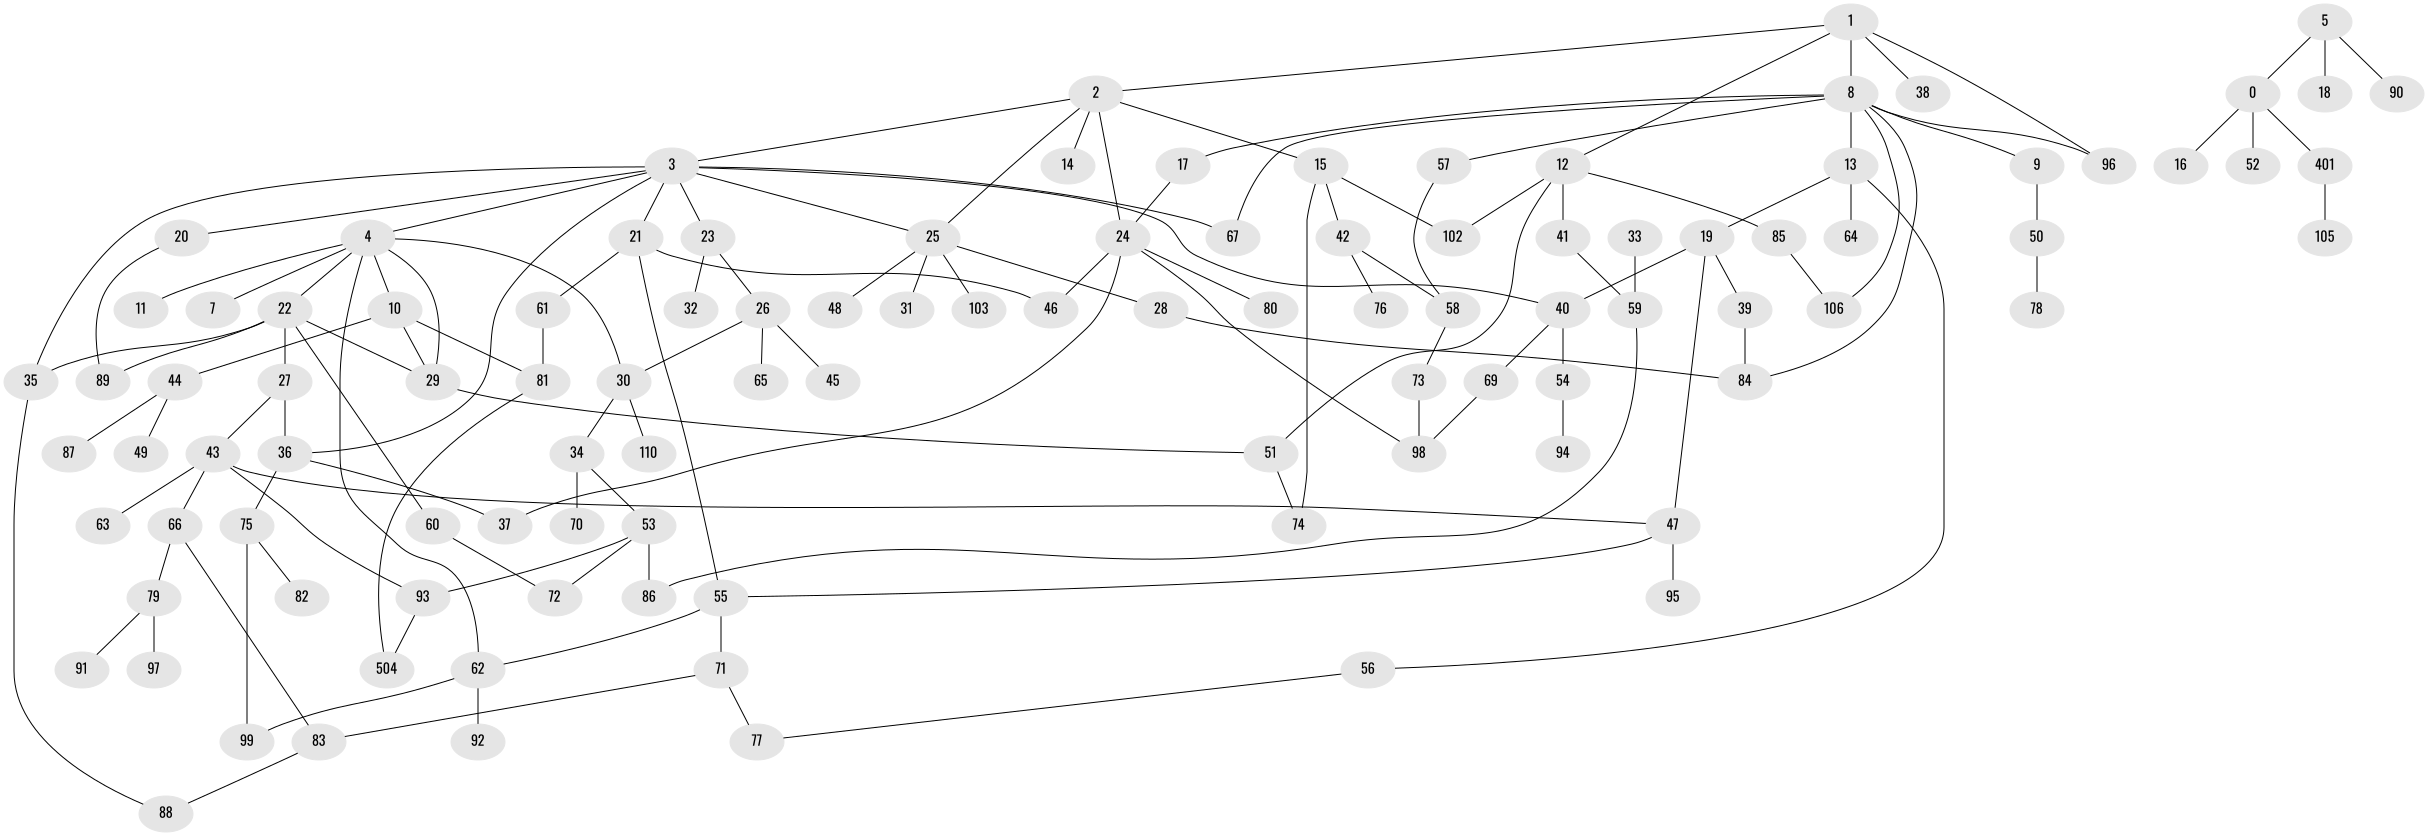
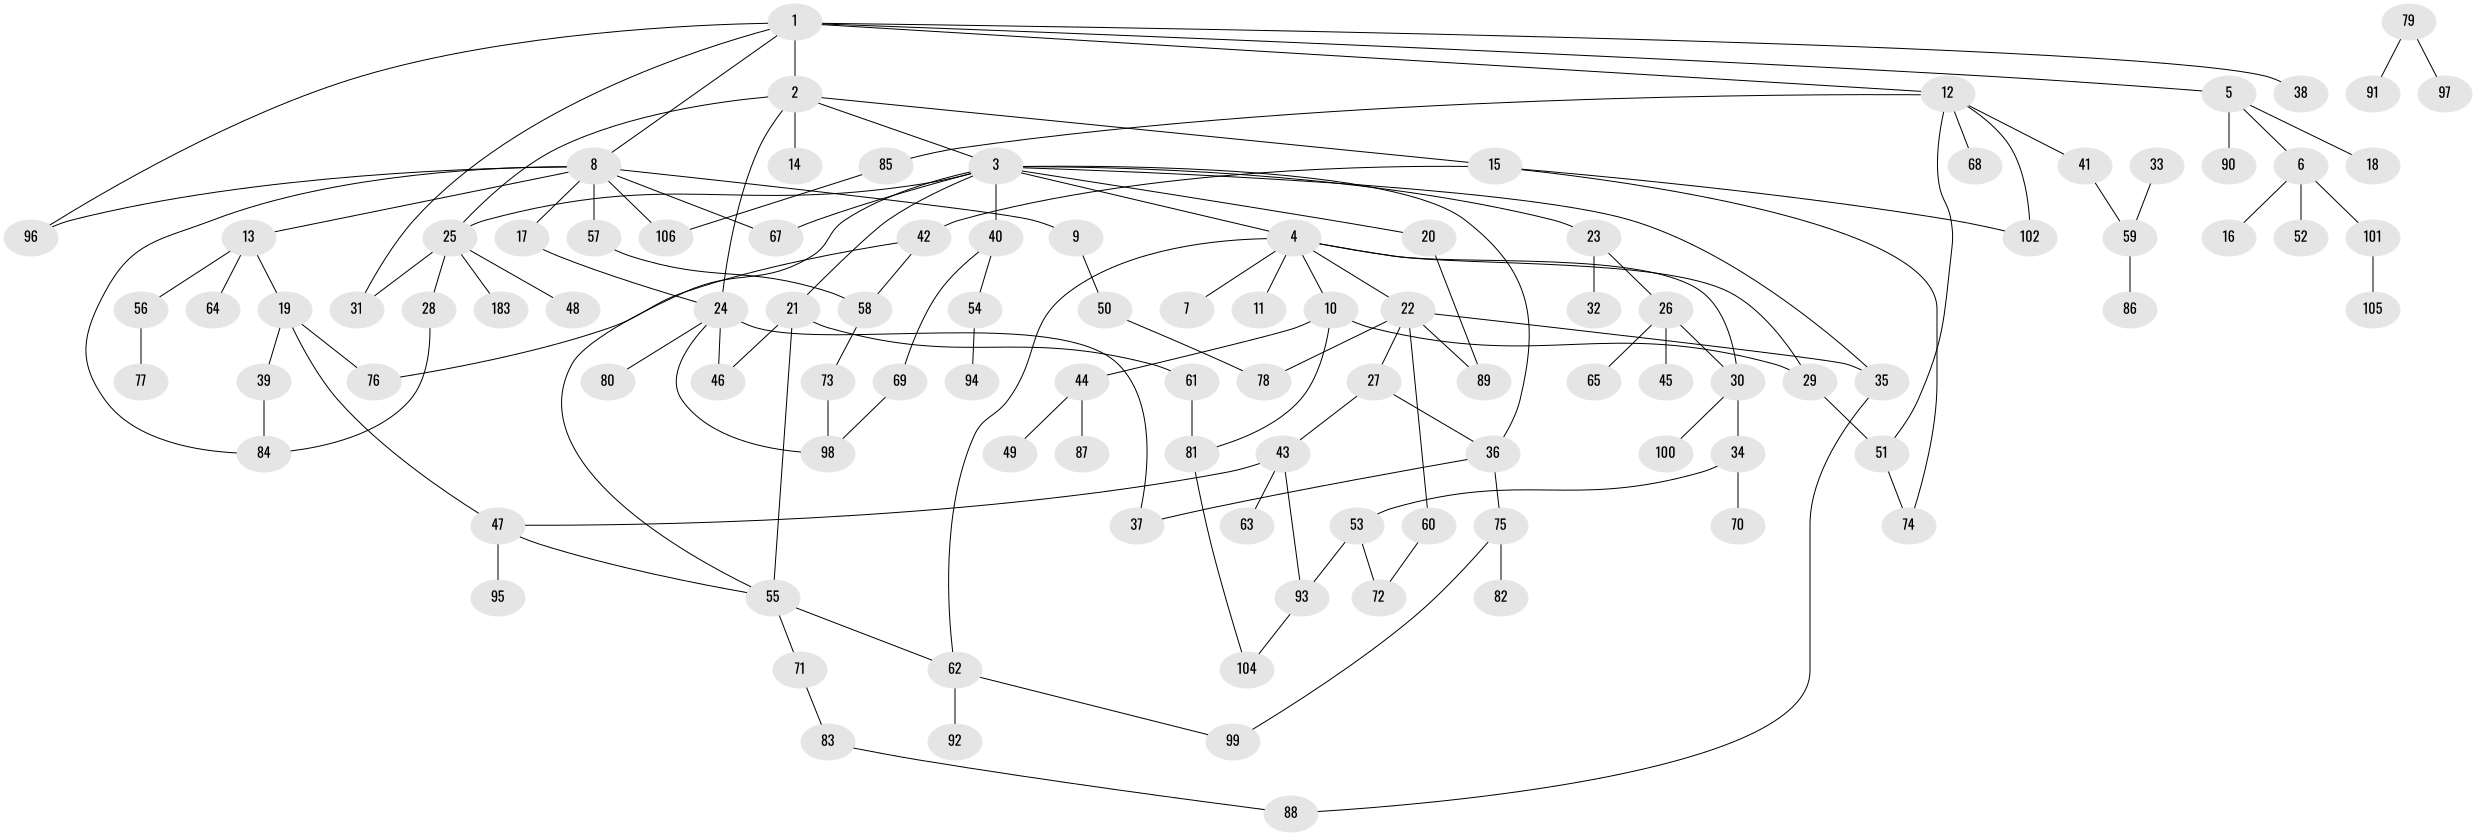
edge "1" -- "5": added
node "0": label "0" -> "6"
edge "1" -- "31": added
node "68": added
node "401": label "401" -> "101"
edge "19" -- "40": now "19" -- "76"
node "103": label "103" -> "183"
edge "3" -- "55": added
edge "22" -- "29": now "22" -- "78"
node "110": label "110" -> "100"
node "66": removed
edge "53" -- "86": removed
node "504": label "504" -> "104"
edge "71" -- "77": removed
